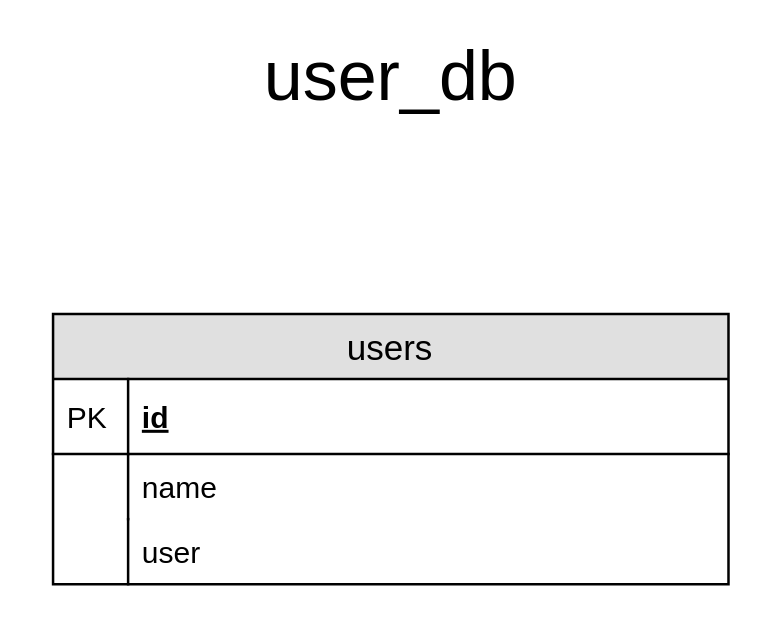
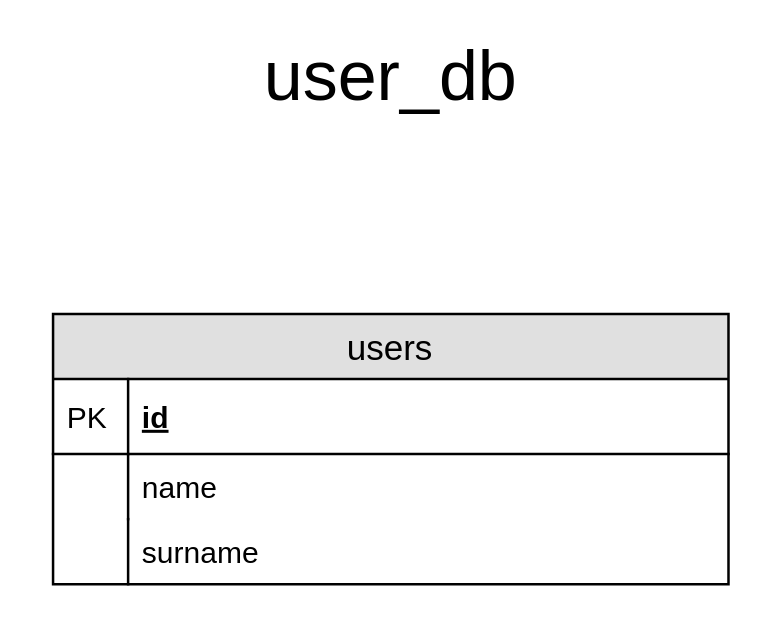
node "user": label "user" -> "surname"
